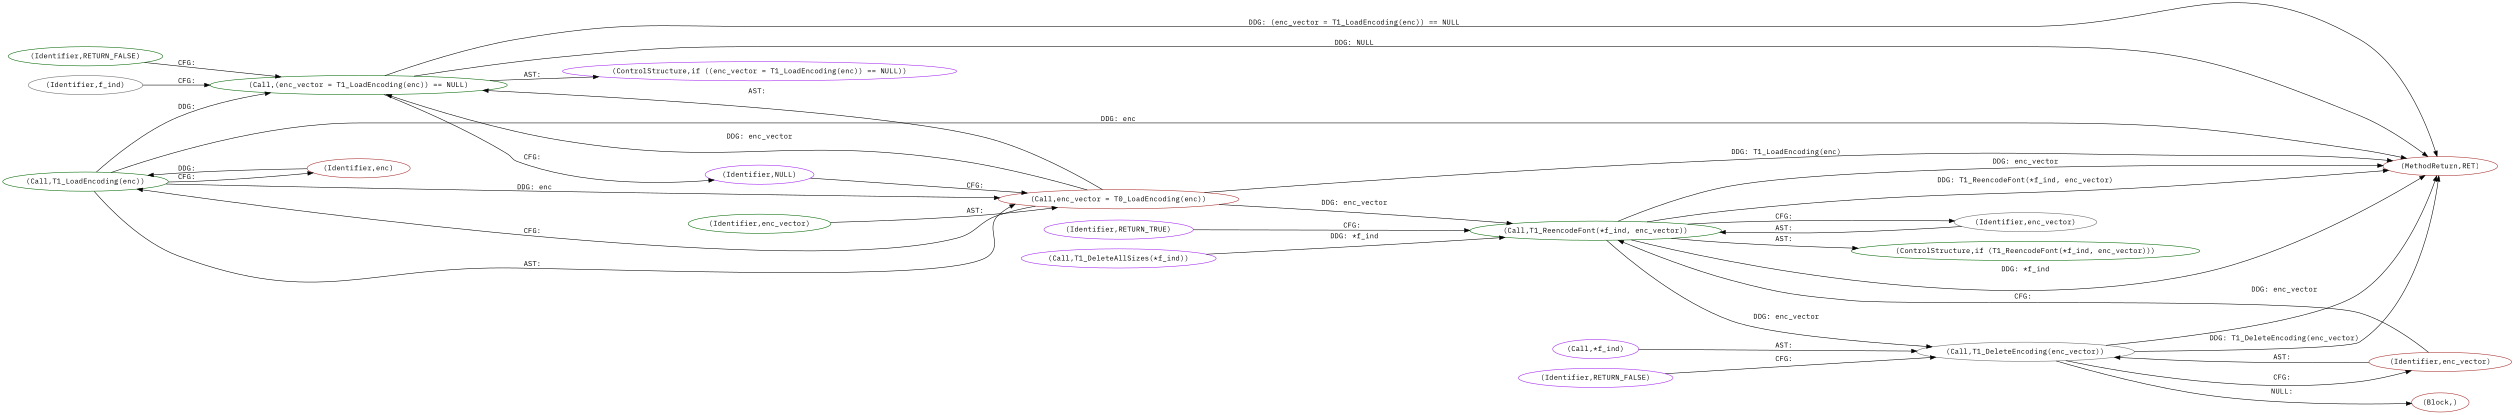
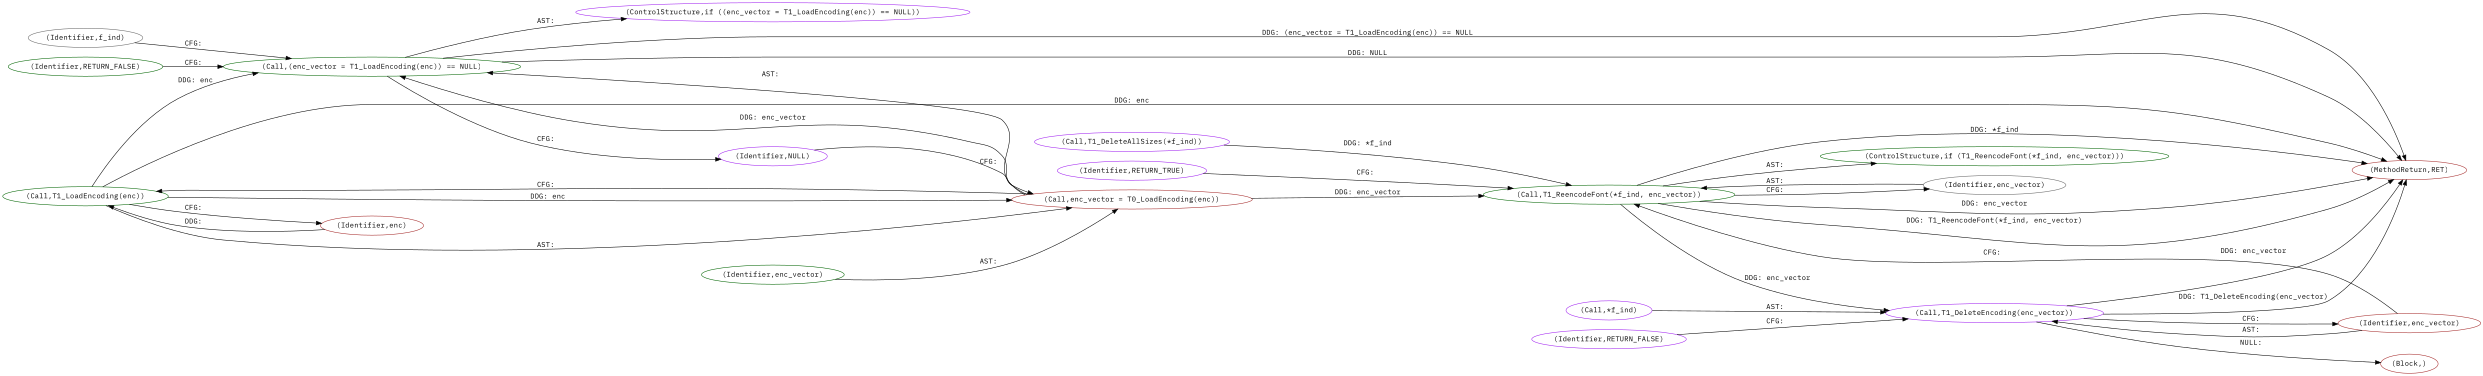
edge "(Call,T1_LoadEncoding(enc))" -> "(Call,(enc_vector = T1_LoadEncoding(enc)) == NULL)": label "DDG: " -> "DDG: enc"
edge "(Call,enc_vector = T0_LoadEncoding(enc))" -> "(MethodReturn,RET)": removed, label "DDG: T1_LoadEncoding(enc)"
node "(Call,T1_DeleteEncoding(enc_vector))": color gray40 -> purple
